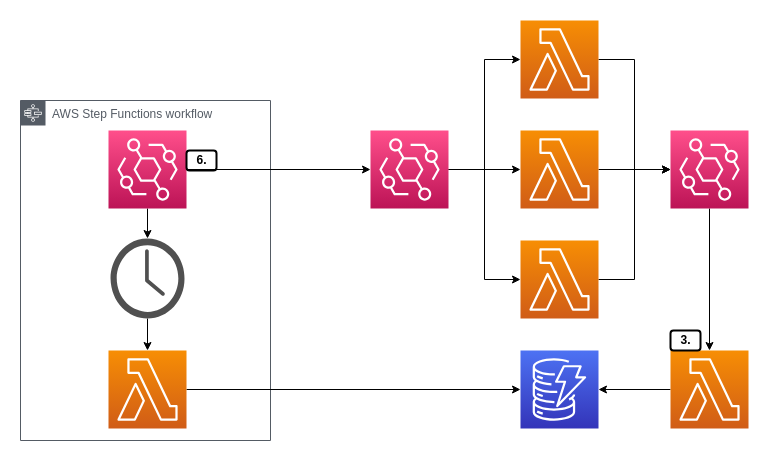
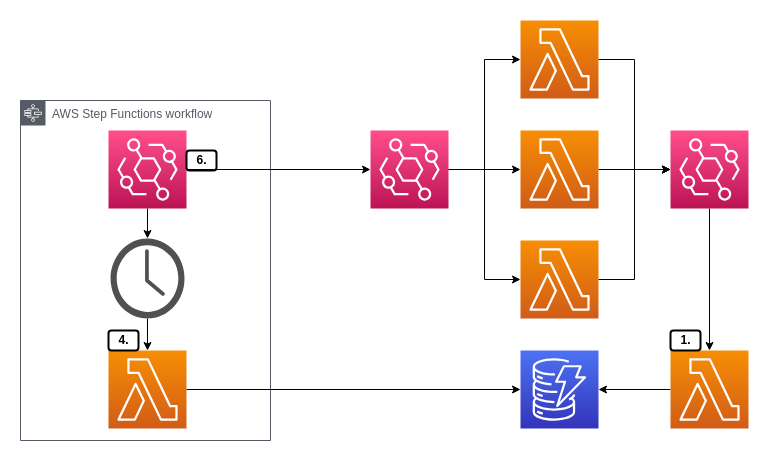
node "4.": added
node "3.": label "3." -> "1."
